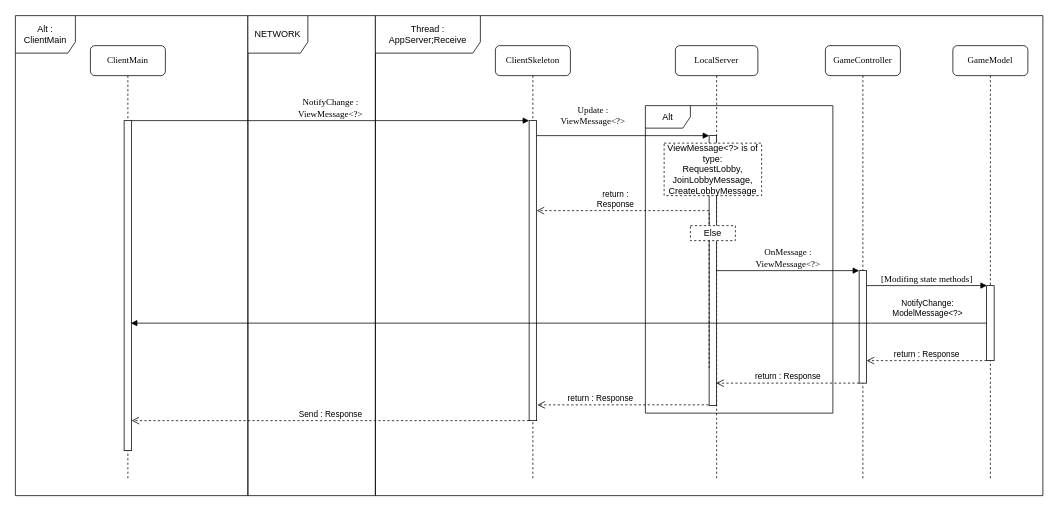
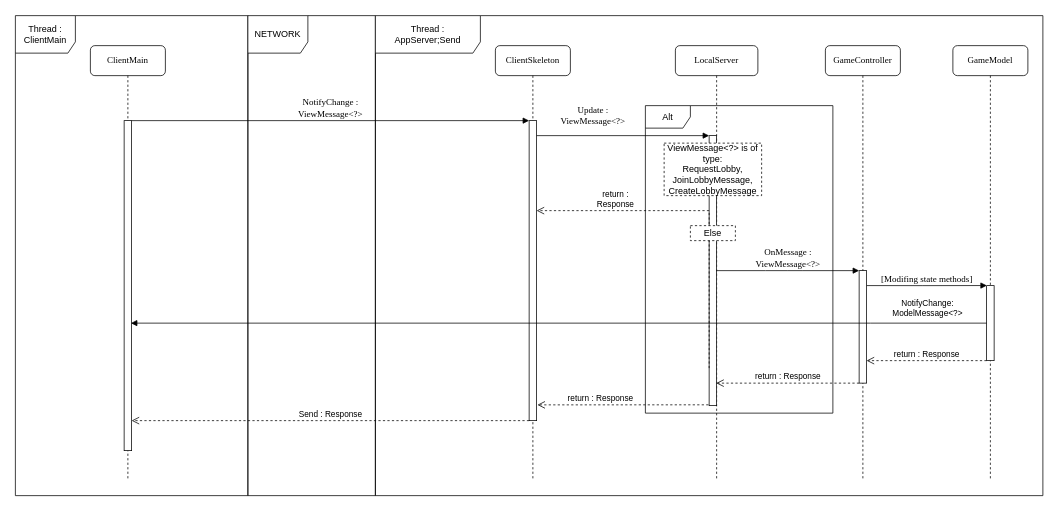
node "Alt : ClientMain": label "Alt : ClientMain" -> "Thread : ClientMain"
node "Thread : AppServer;Receive": label "Thread : AppServer;Receive" -> "Thread : AppServer;Send"
